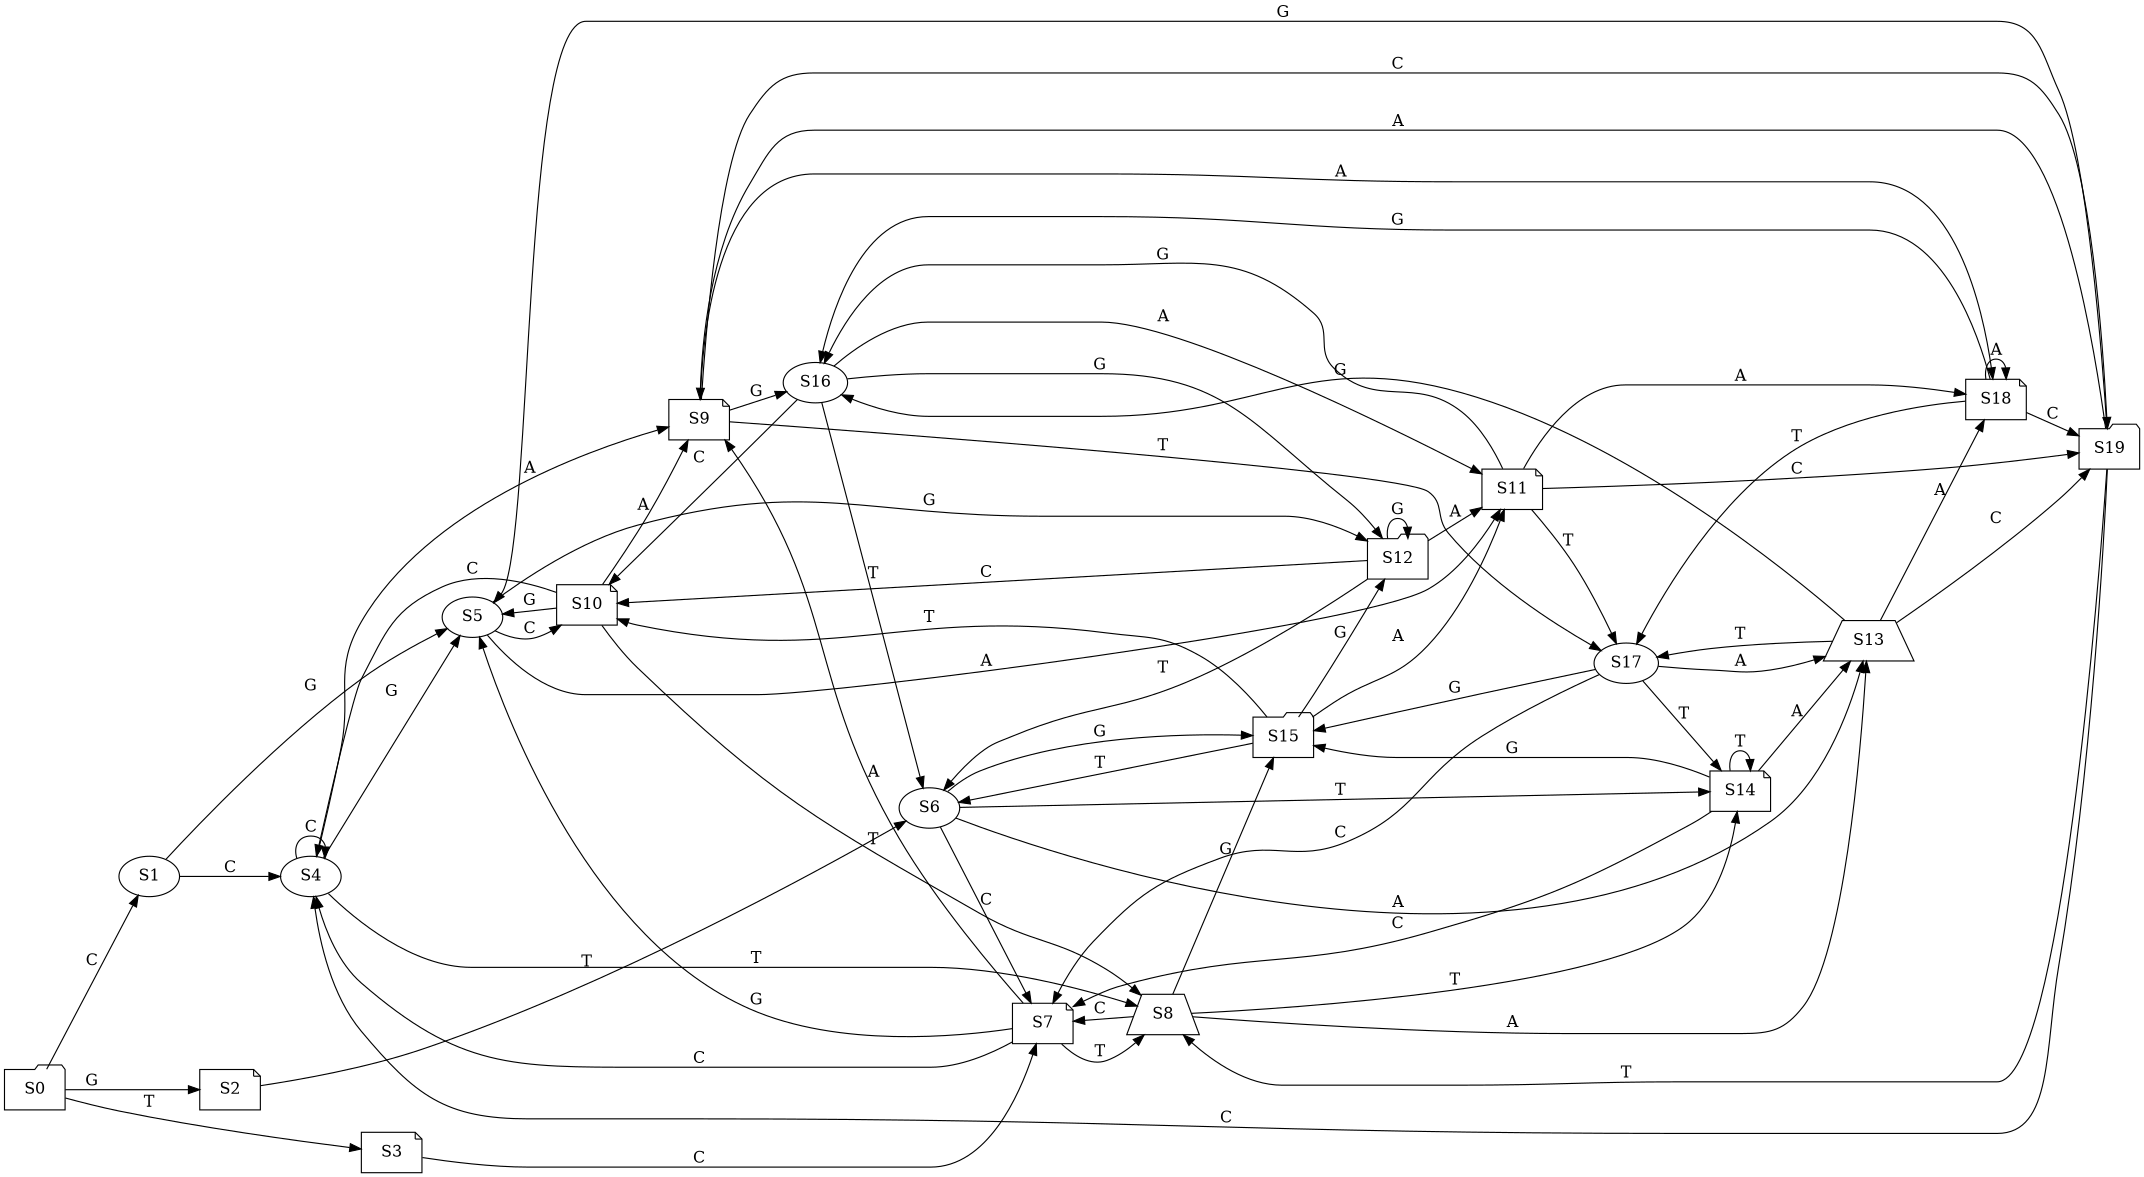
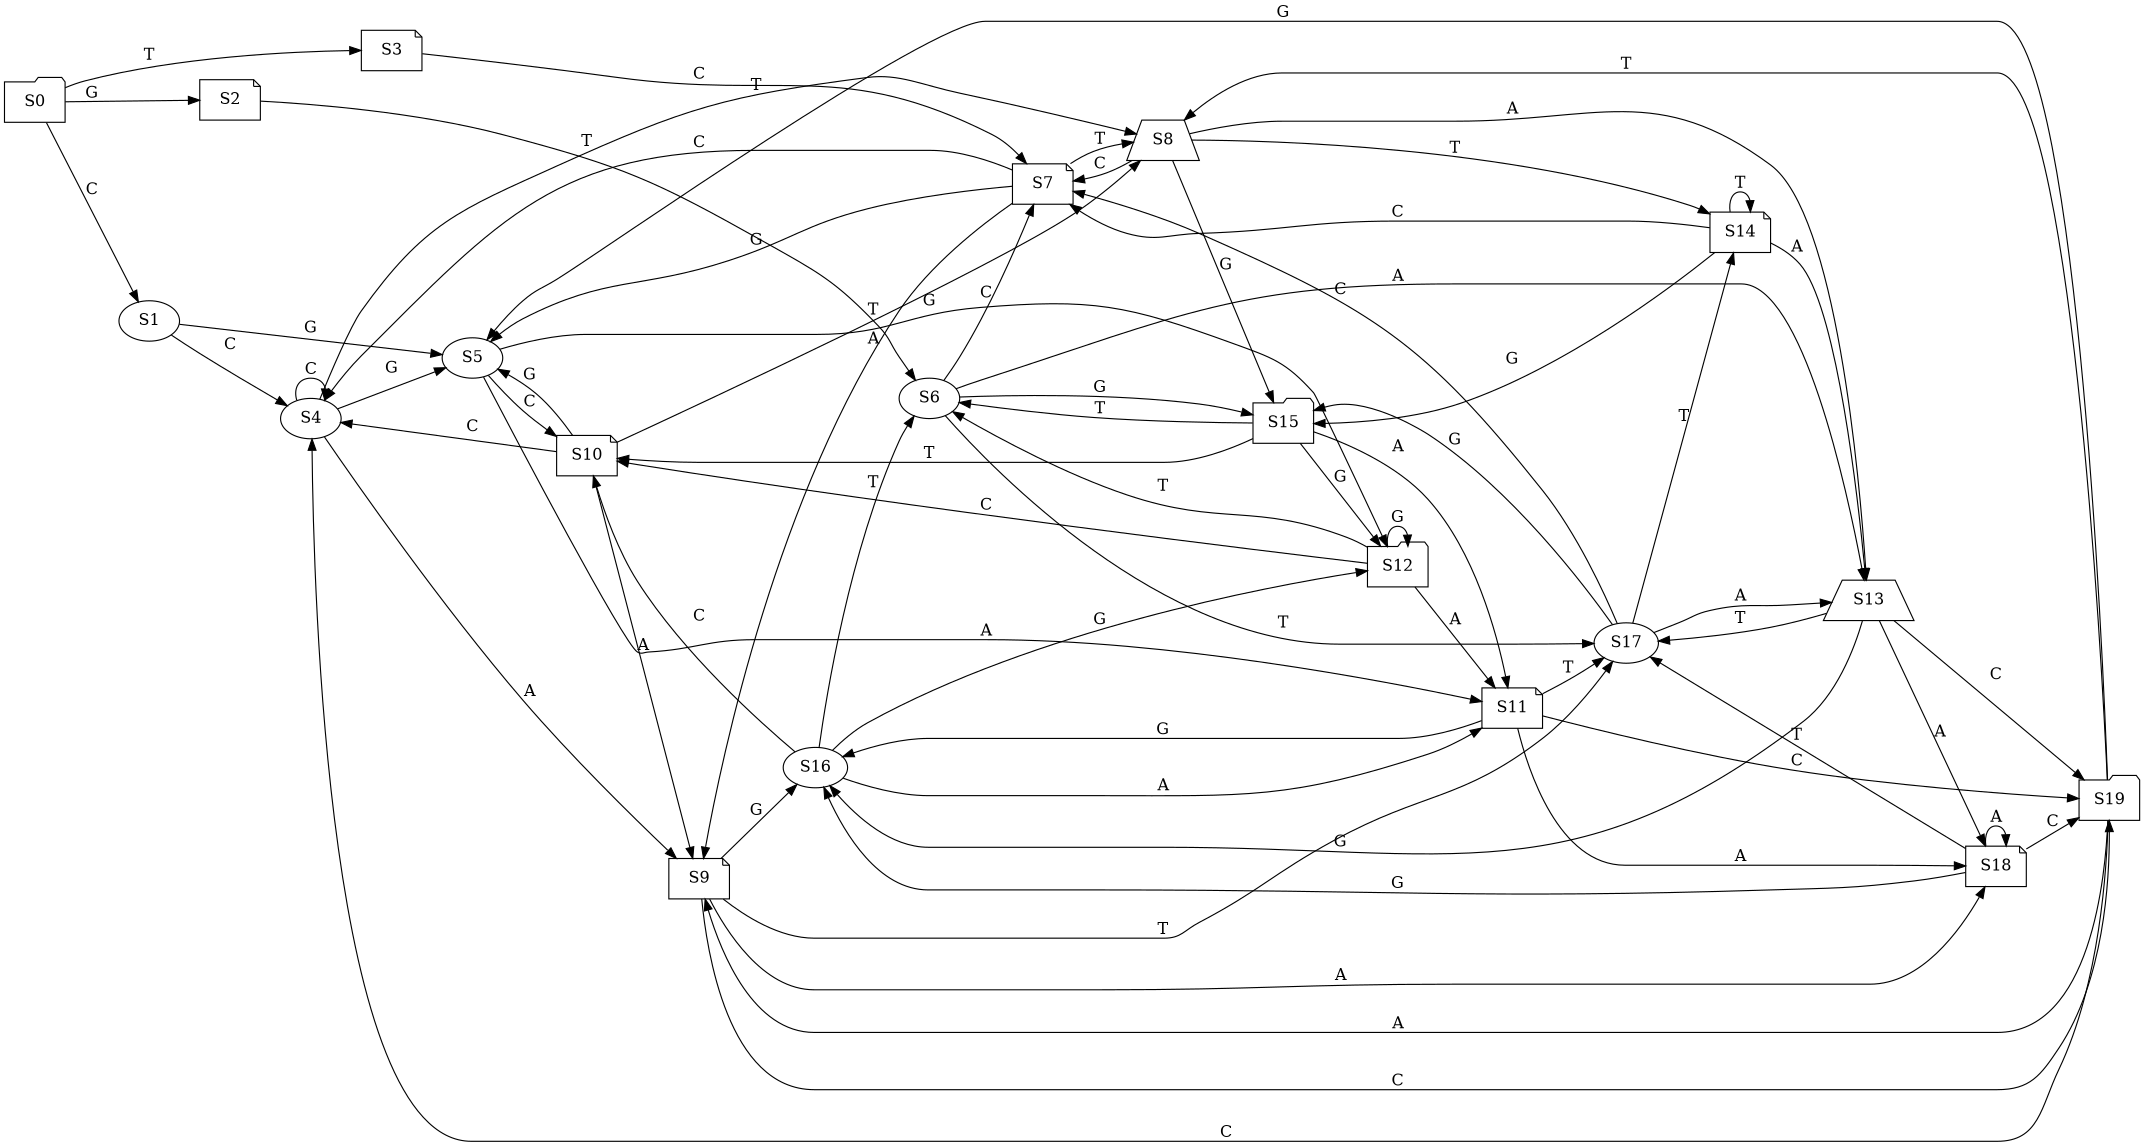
edge "S6" -> "S14": now "S6" -> "S17"
